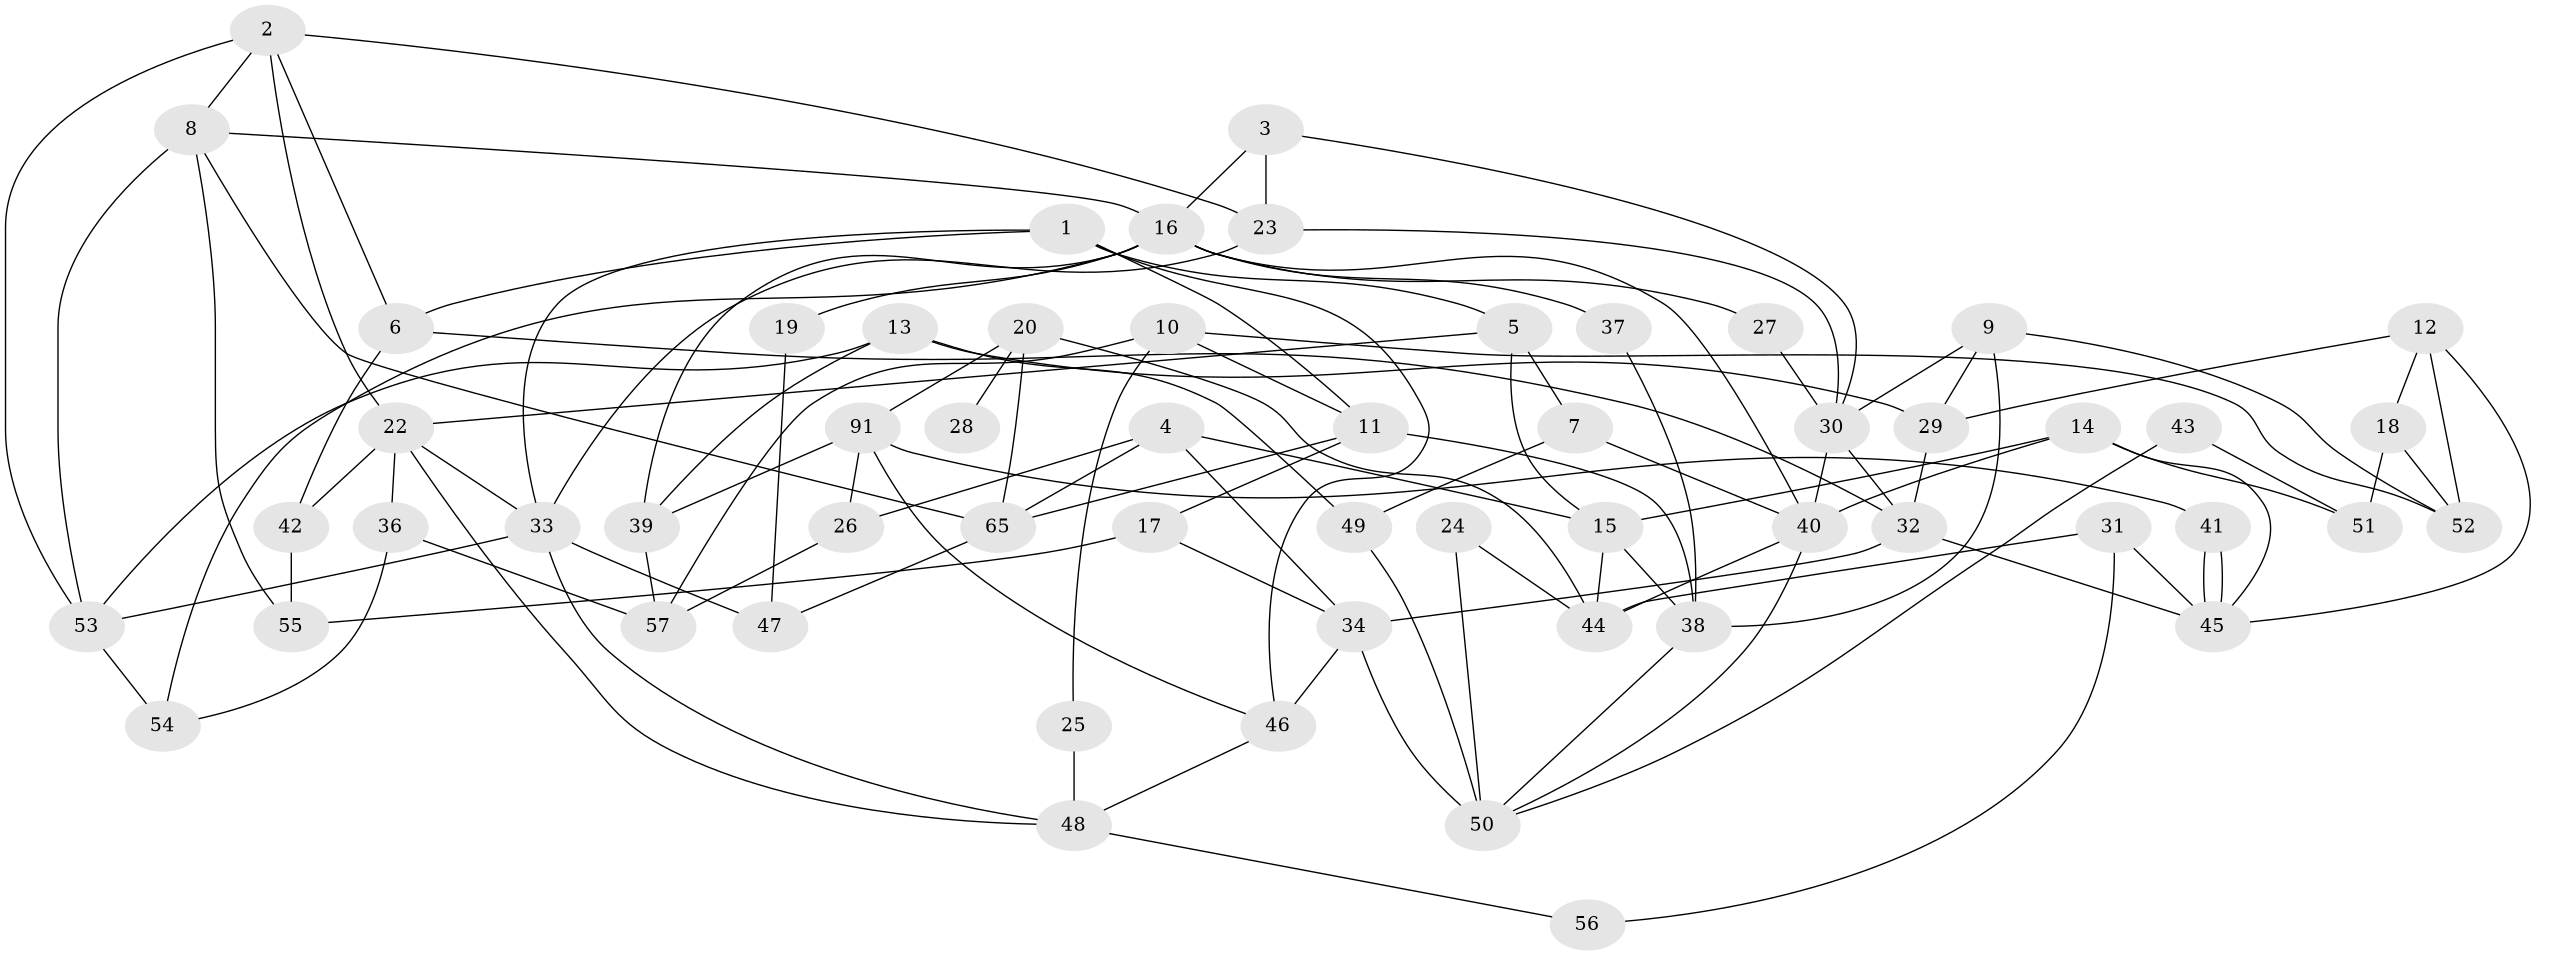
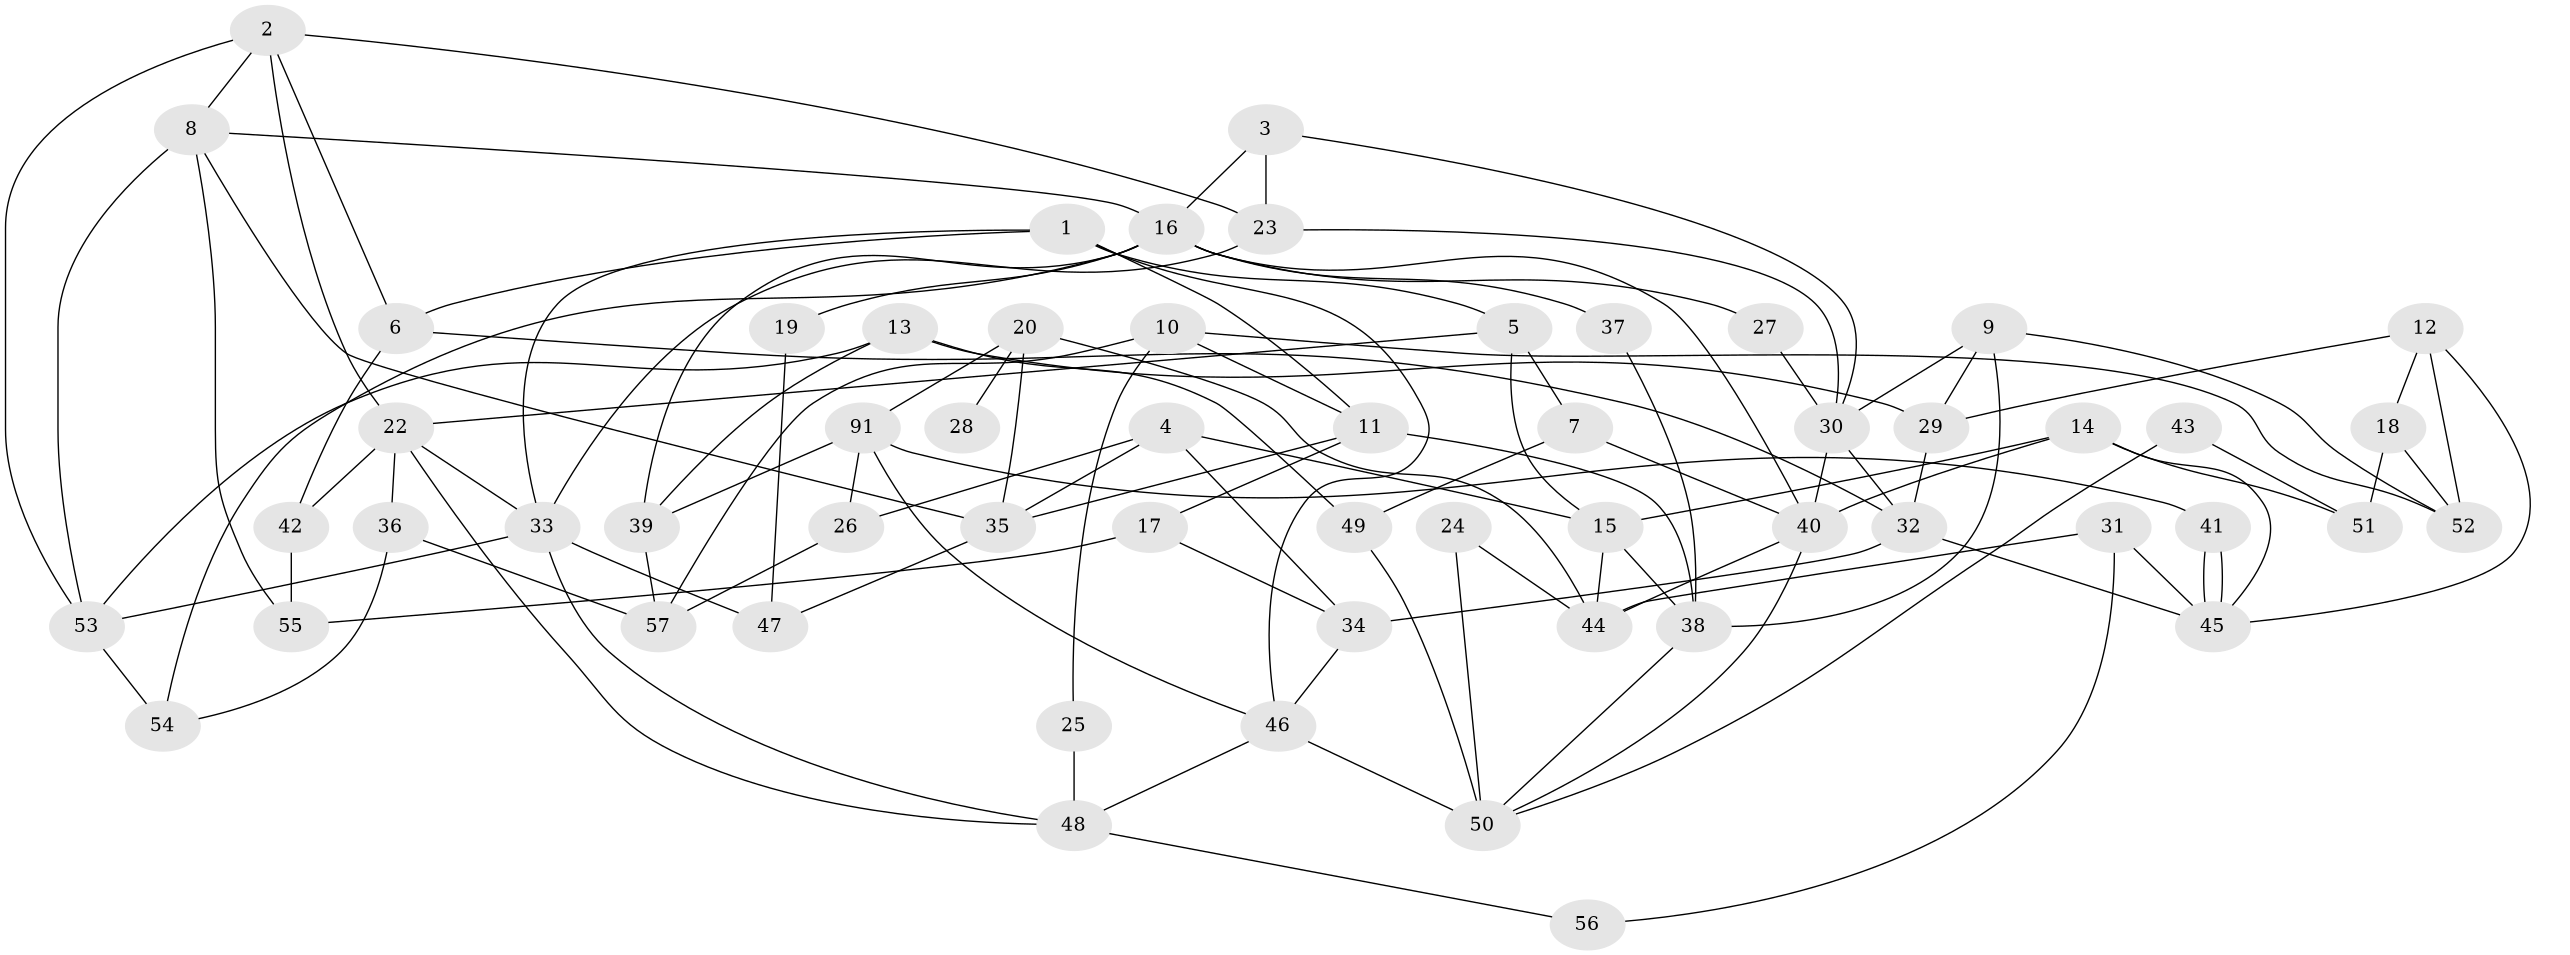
node "65": label "65" -> "35"
edge "34" -- "50": now "46" -- "50"
